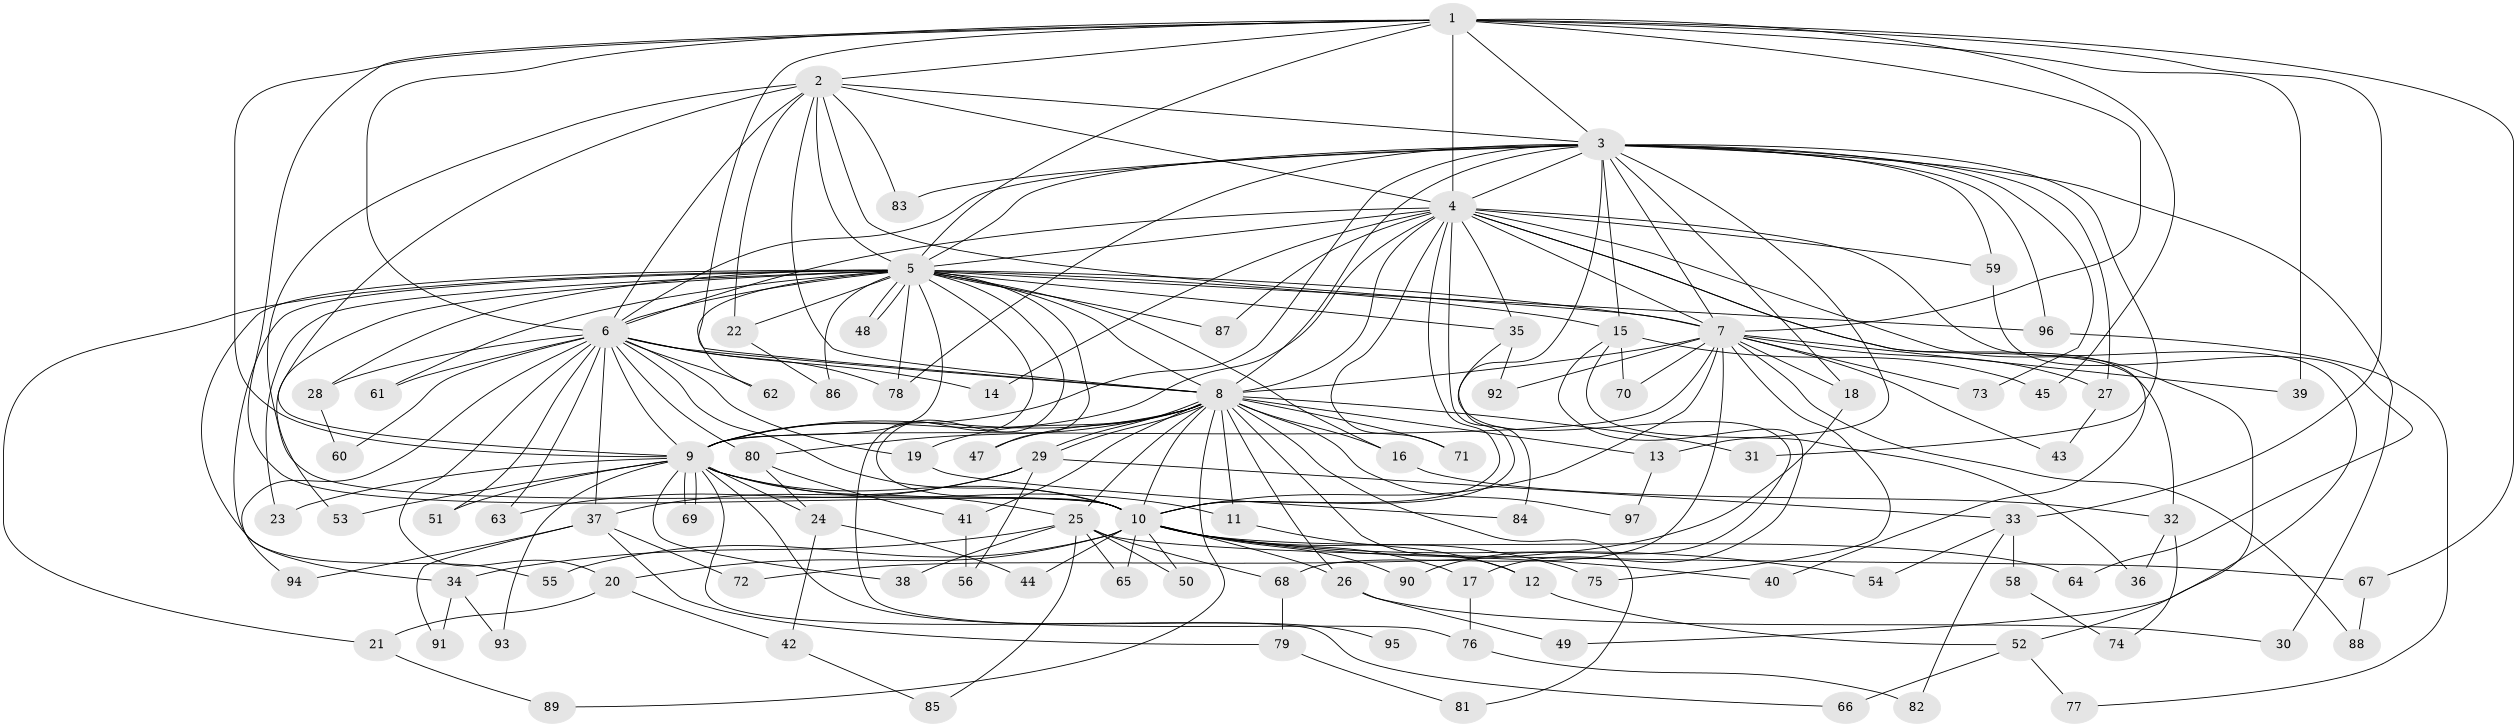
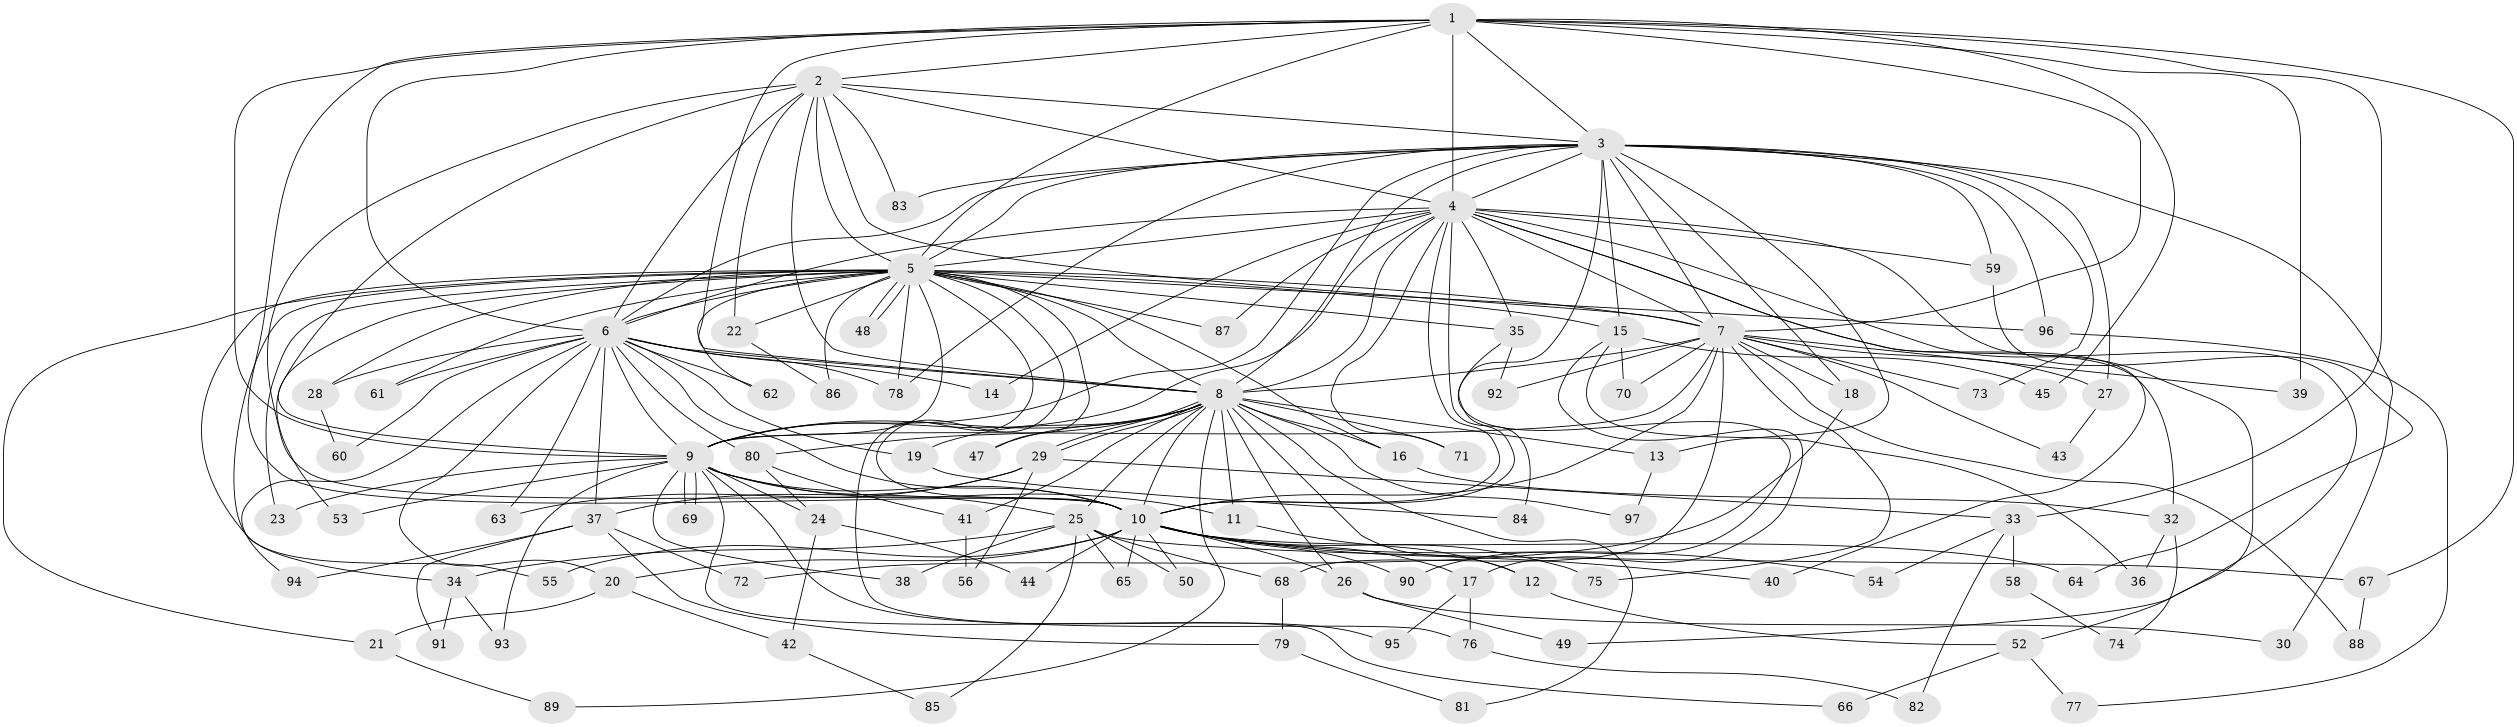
node "31": removed
node "51": removed
edge "17" -- "95": added
